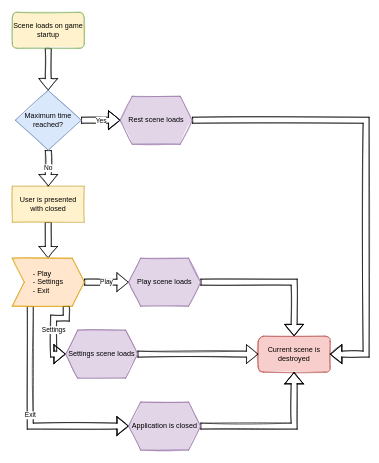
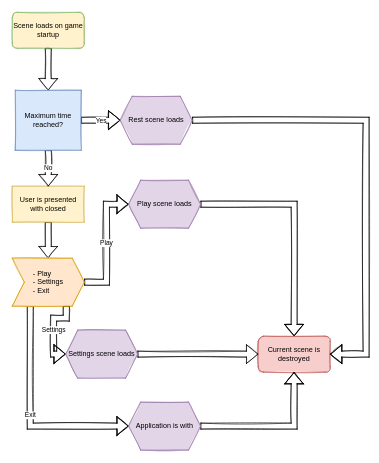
node "Maximum time reached?": shape diamond -> rectangle
node "Play scene loads": moved (165, 282) -> (165, 204)
node "Application is closed": label "Application is closed" -> "Application is with"
